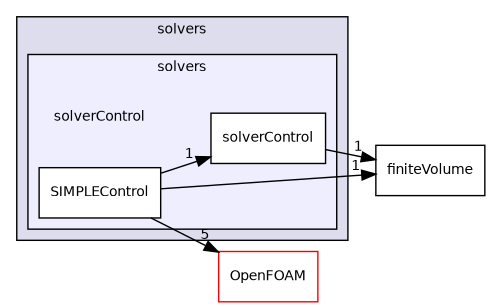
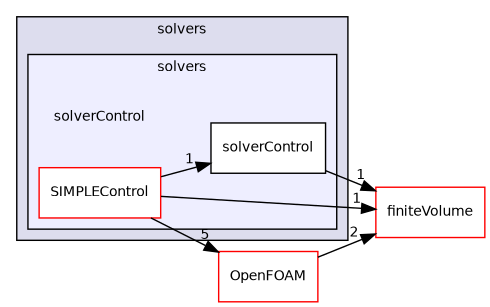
node "finiteVolume": color black -> red
node "SIMPLEControl": color black -> red
edge "OpenFOAM" -> "finiteVolume": added
